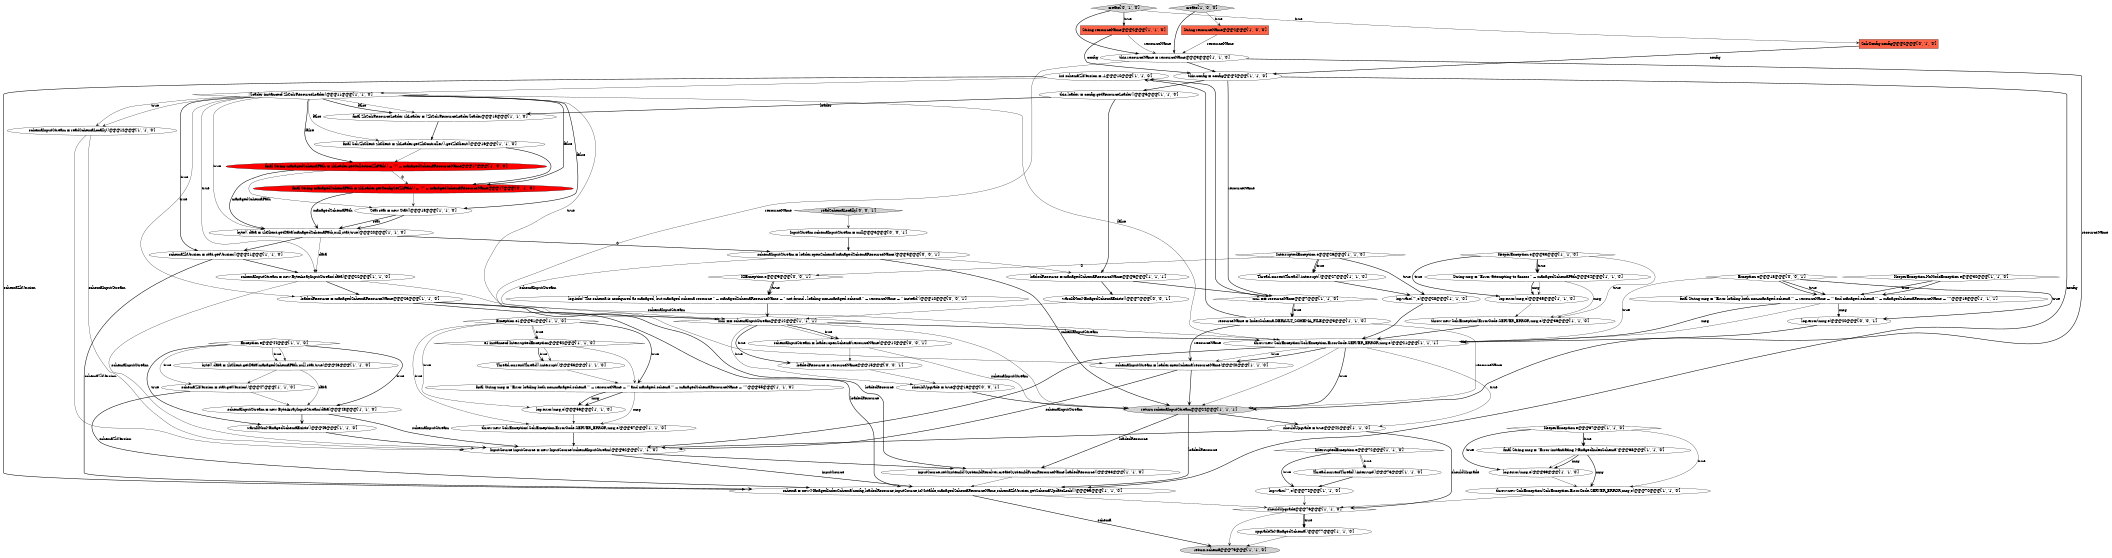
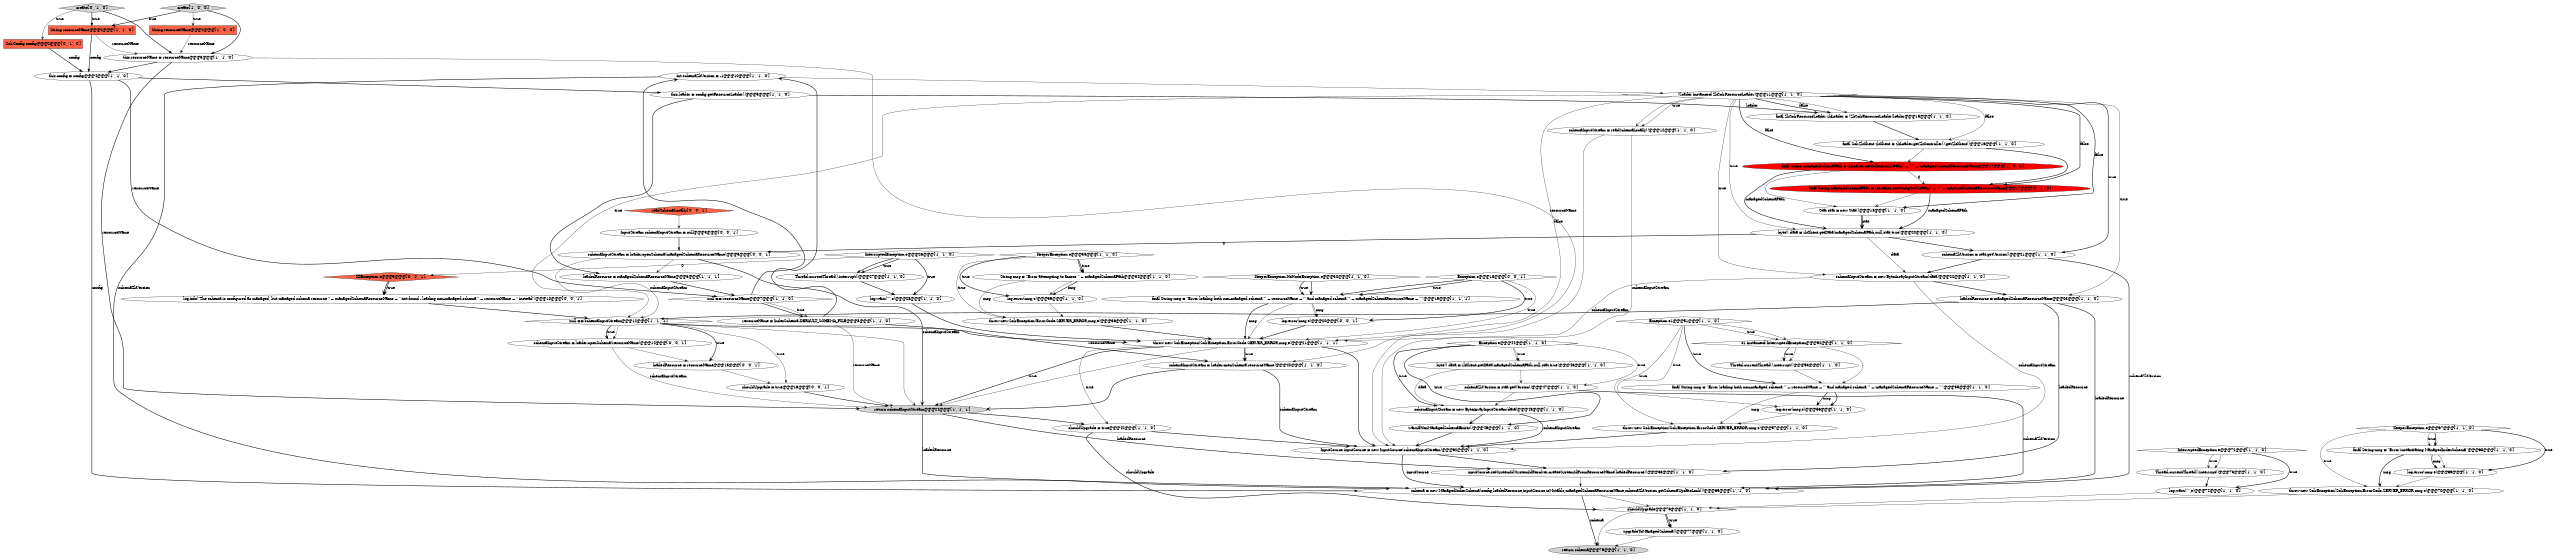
edge "create['1', '0', '0']" -> "String resourceName@@@2@@@['1', '1', '0']": added, label "true"
node "readSchemaLocally['0', '0', '1']": fillcolor lightgray -> tomato
node "IOException e@@@9@@@['0', '0', '1']": fillcolor white -> tomato
node "warnIfNonManagedSchemaExists()@@@7@@@['0', '0', '1']": removed
